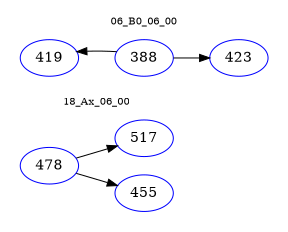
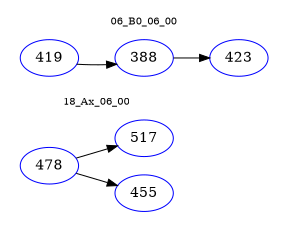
edge "388" -> "419": reversed
